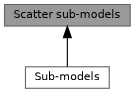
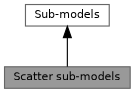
edge "Sub-models" -> "Scatter sub-models": reversed
